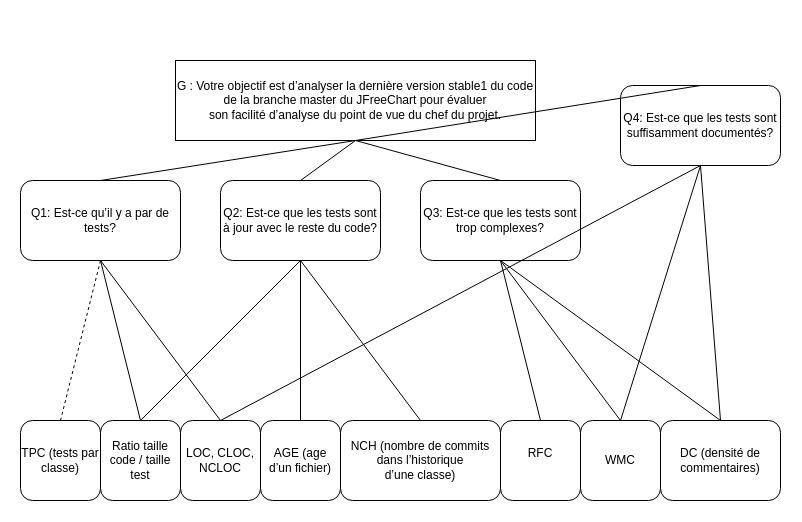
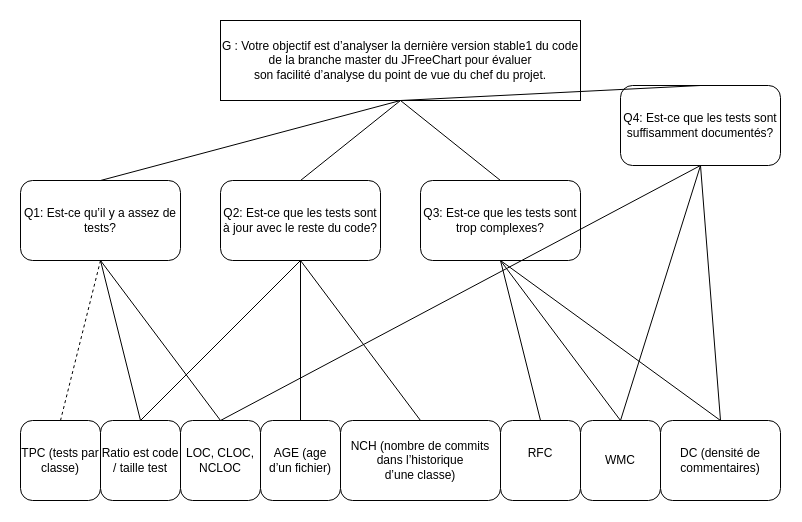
node "G : Votre objectif est d’analyser la dernière version stable1 du code de la branche master du JFreeChart pour évaluer son facilité d’analyse du point de vue du chef du projet.": moved (356, 101) -> (401, 61)
node "Q1: Est-ce qu’il y a par de tests?": label "Q1: Est-ce qu’il y a par de tests?" -> "Q1: Est-ce qu’il y a assez de tests?"
node "Ratio taille code / taille test": label "Ratio taille code / taille test" -> "Ratio est code / taille test"
